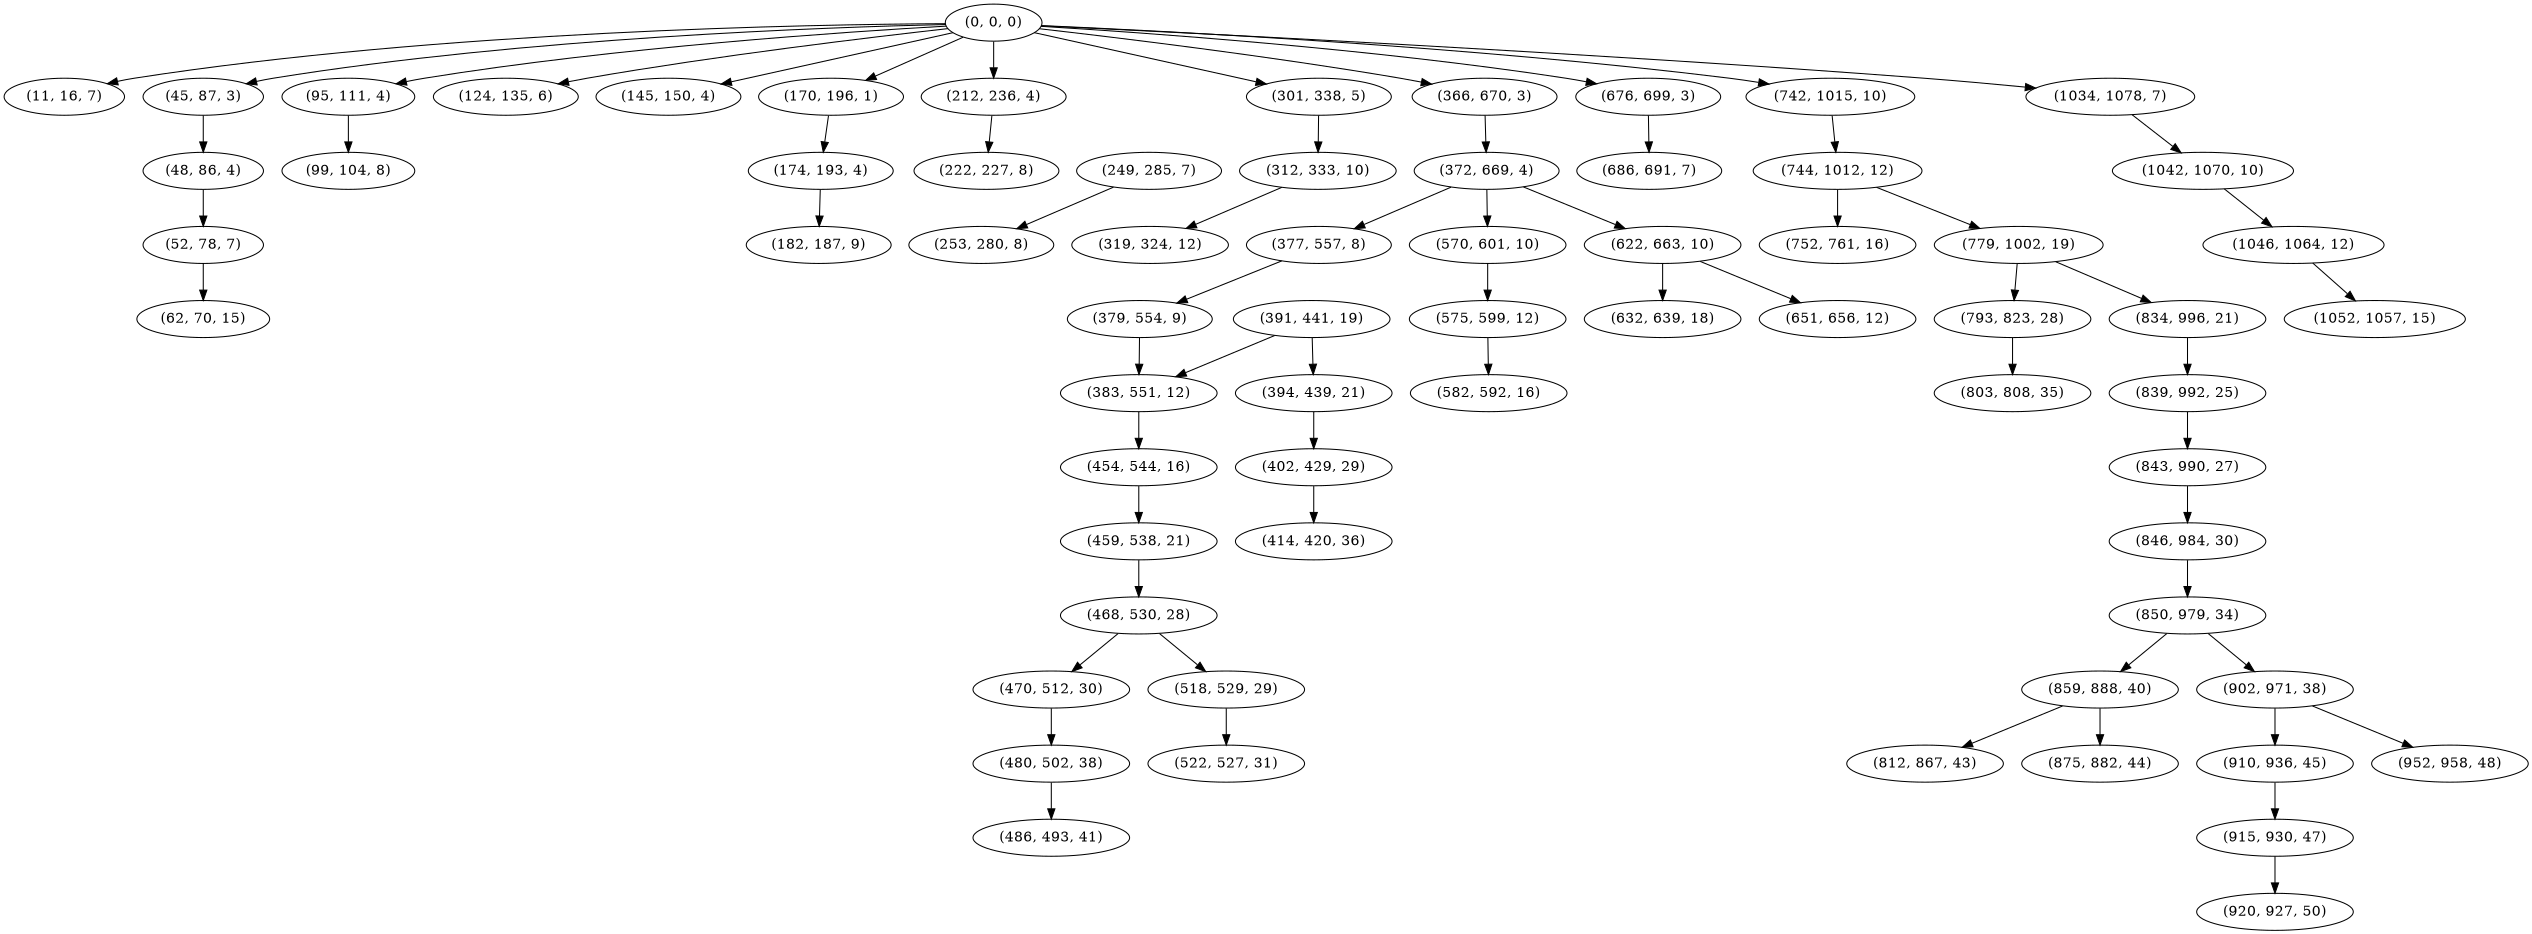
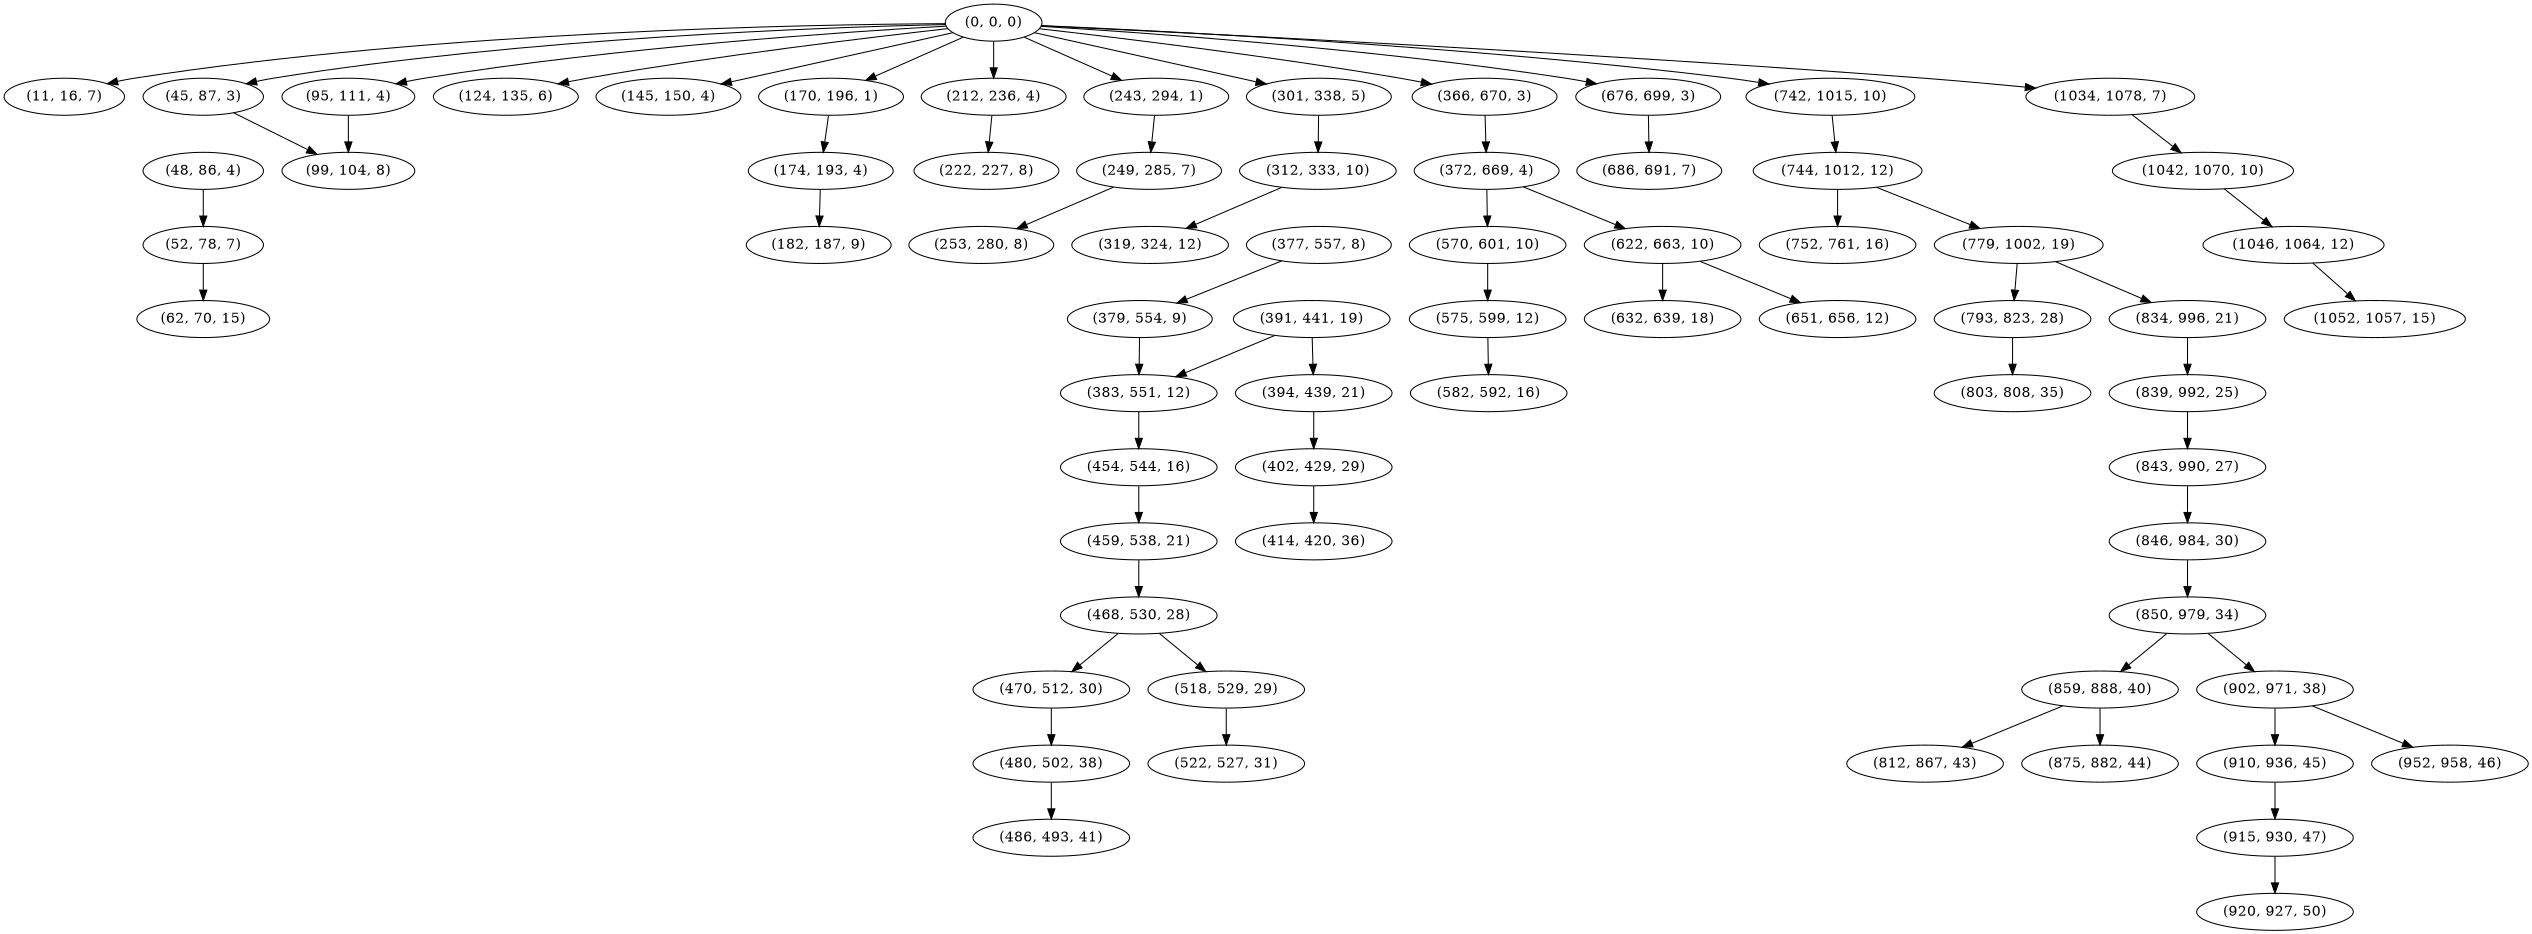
node "(243, 294, 1)": added
edge "(45, 87, 3)" -> "(48, 86, 4)": now "(45, 87, 3)" -> "(99, 104, 8)"
edge "(372, 669, 4)" -> "(377, 557, 8)": removed
node "(952, 958, 48)": label "(952, 958, 48)" -> "(952, 958, 46)"
